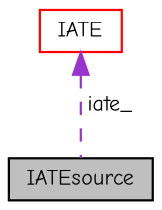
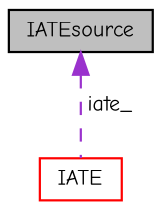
edge "IATEsource" -> "IATE": reversed
